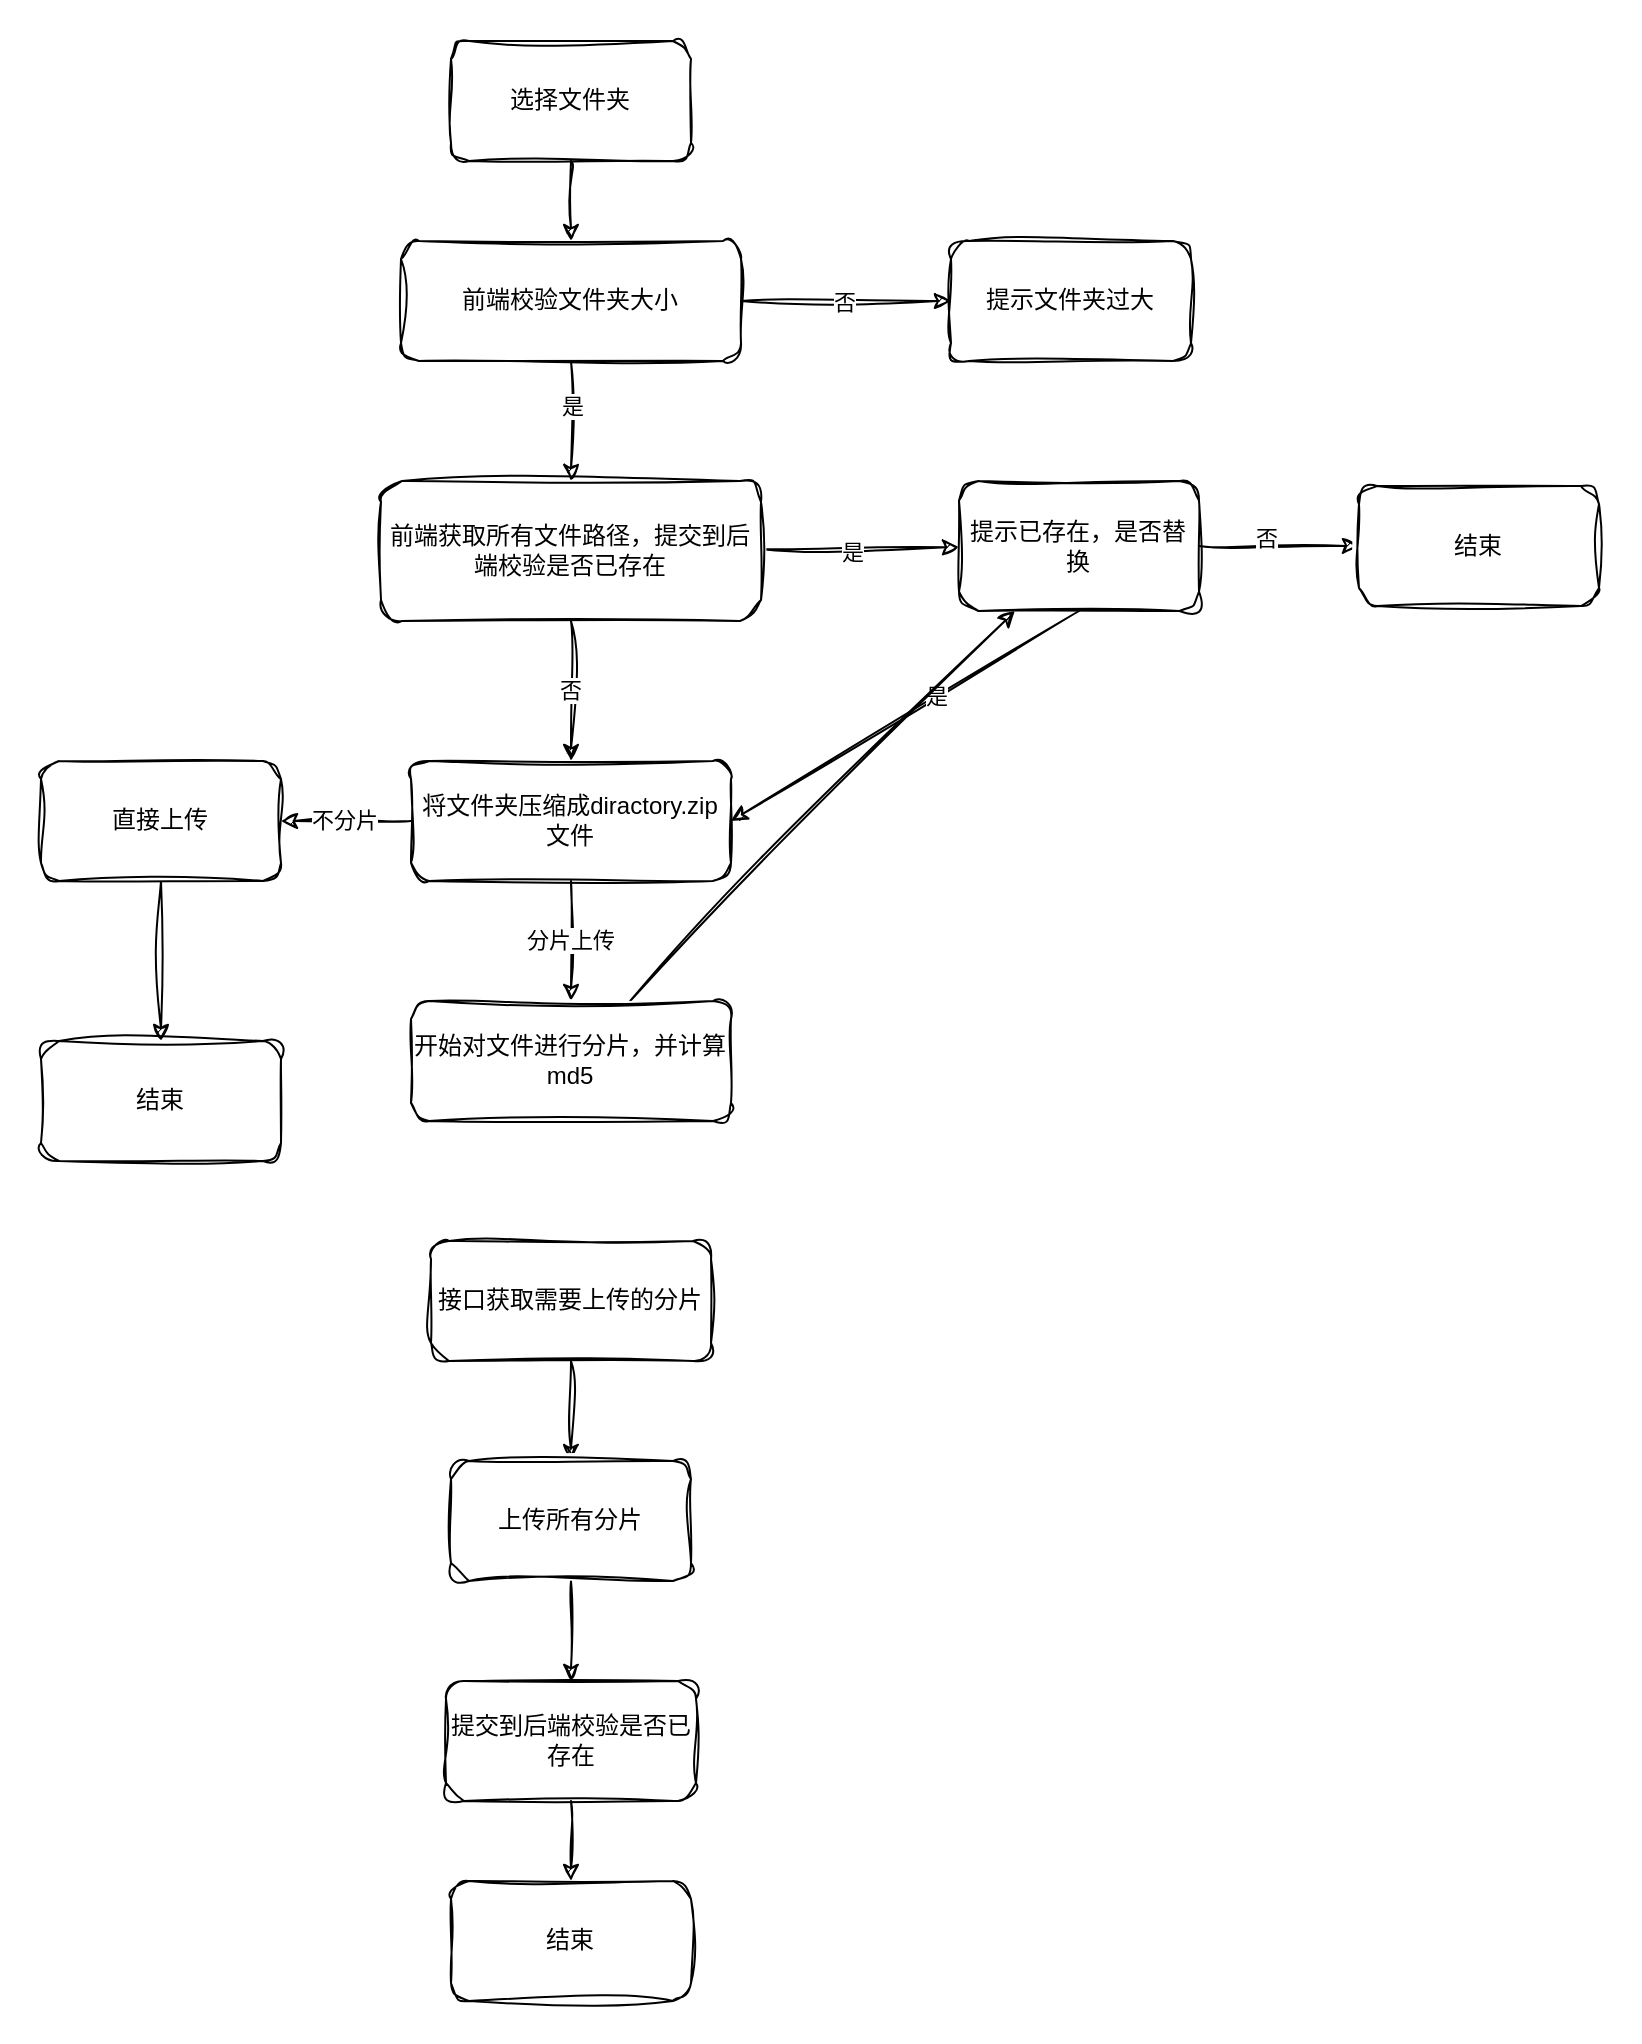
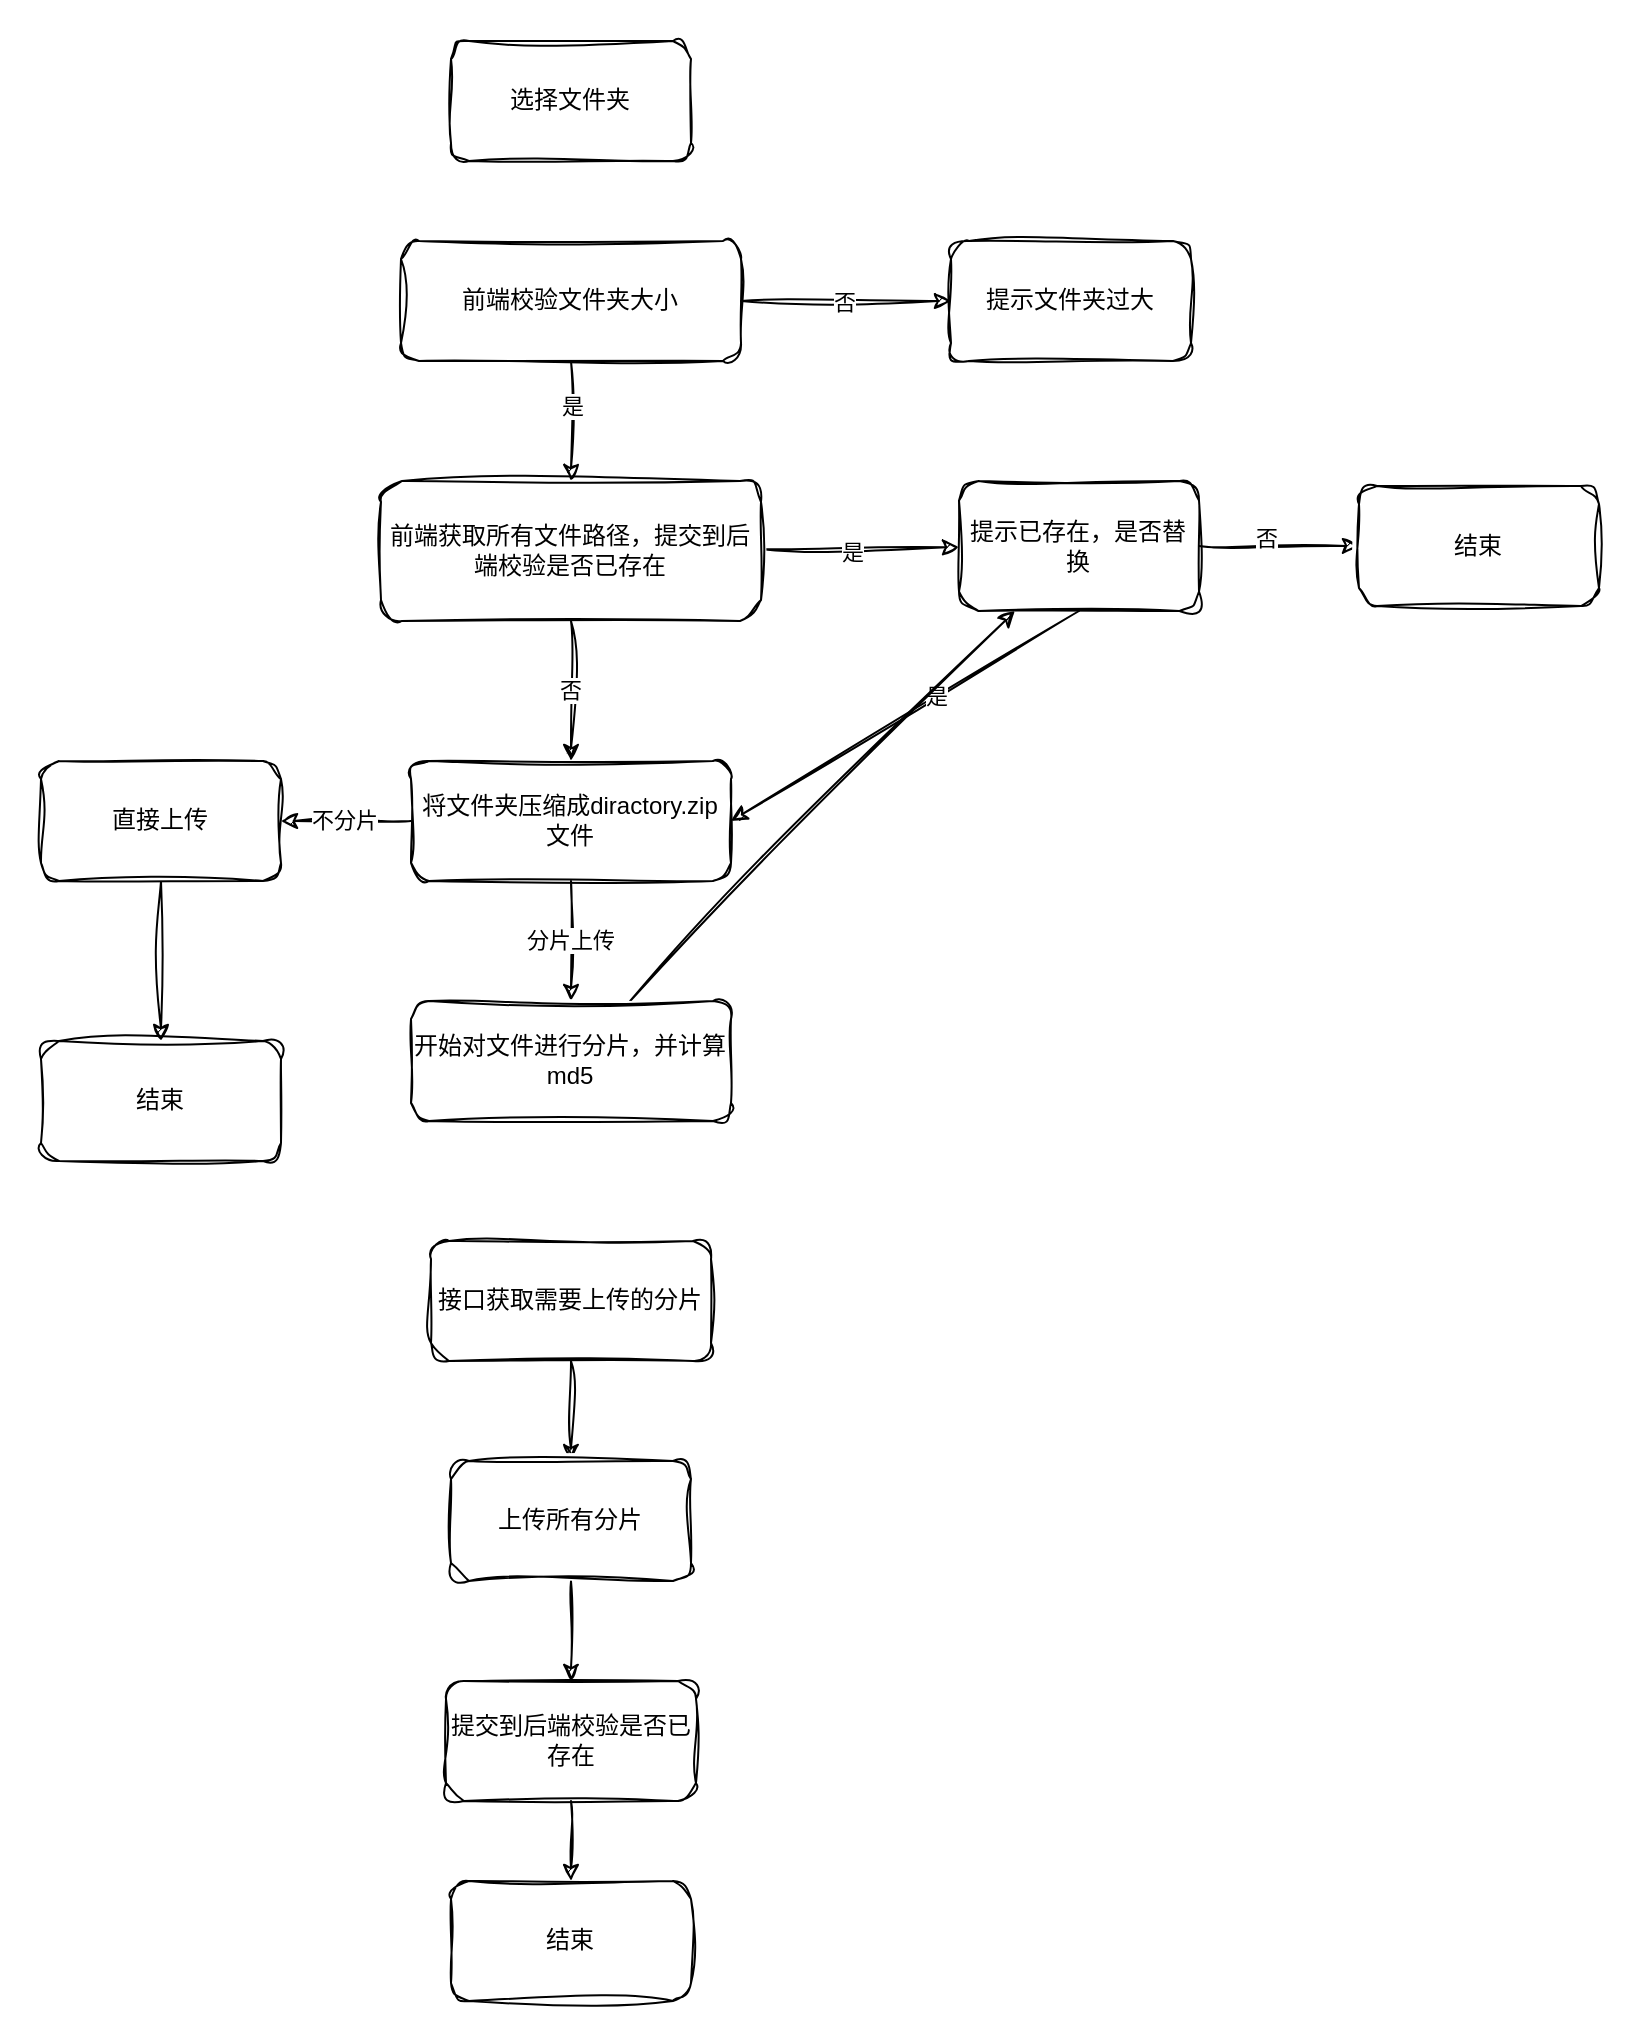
edge "选择文件夹" -> "前端校验文件夹大小": removed
